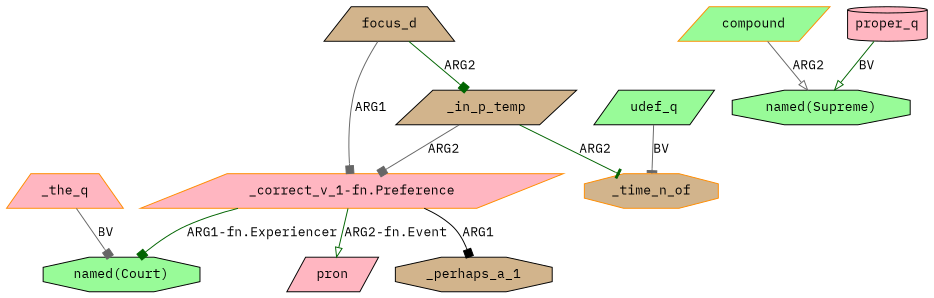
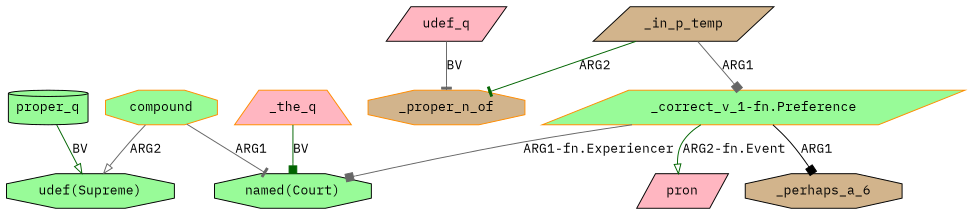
node "focus_d": removed
node "compound": shape parallelogram -> octagon
node "proper_q": fillcolor lightpink -> palegreen
node "udef_q": fillcolor palegreen -> lightpink
node "named(Supreme)": label "named(Supreme)" -> "udef(Supreme)"
edge "compound" -> "named(Court)": added, label "ARG1"
edge "_in_p_temp" -> "_correct_v_1-fn.Preference": label "ARG2" -> "ARG1"
node "_correct_v_1-fn.Preference": fillcolor lightpink -> palegreen
node "_time_n_of": label "_time_n_of" -> "_proper_n_of"
edge "_correct_v_1-fn.Preference" -> "named(Court)": color darkgreen -> gray40
edge "_the_q" -> "named(Court)": color gray40 -> darkgreen
node "_perhaps_a_1": label "_perhaps_a_1" -> "_perhaps_a_6"
